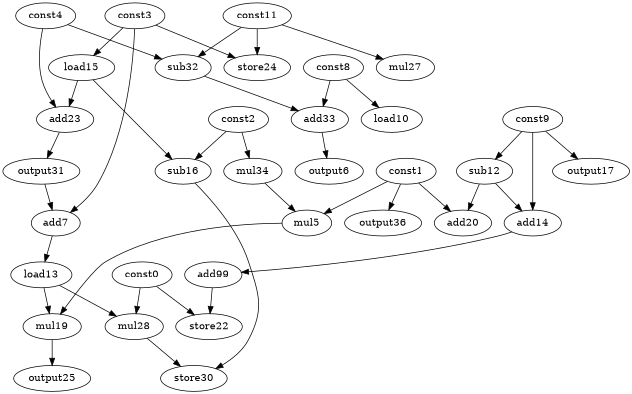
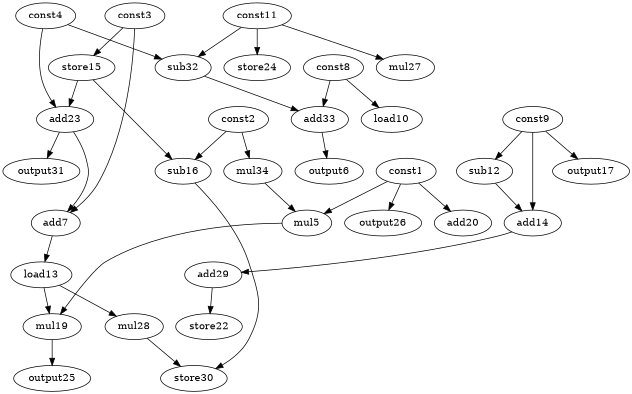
edge "const3" -> "store24": removed
node "load15": label "load15" -> "store15"
edge "output31" -> "add7": now "add23" -> "add7"
edge "sub12" -> "add20": removed
node "output36": label "output36" -> "output26"
node "const0": removed
node "add99": label "add99" -> "add29"
